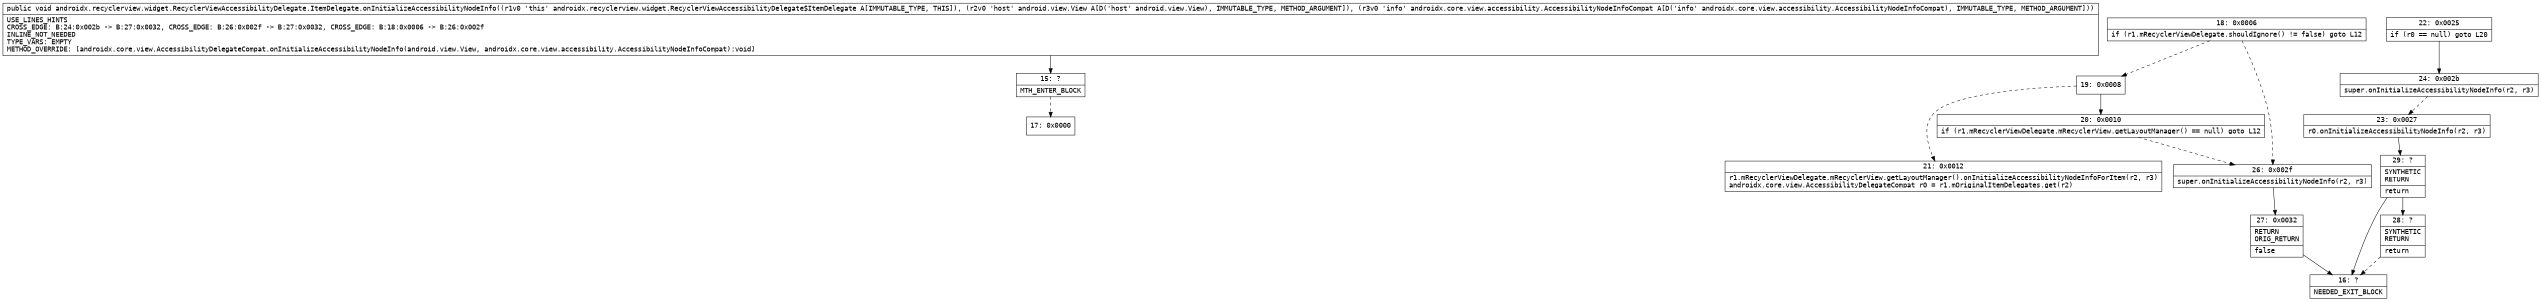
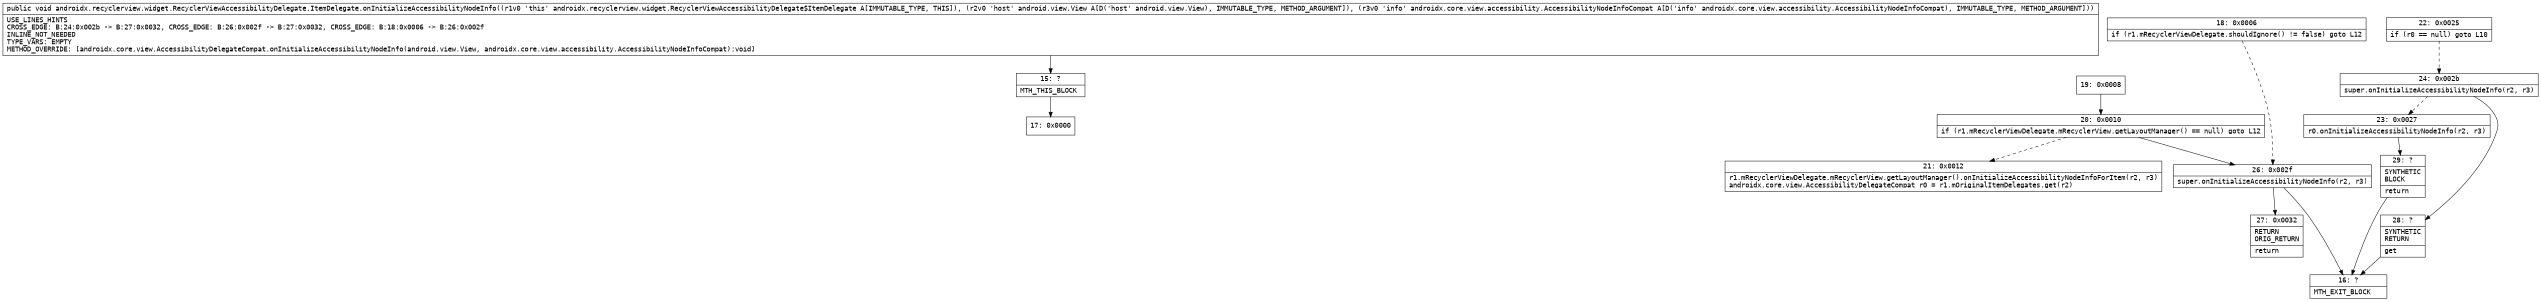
node "22: 0x0025": text "if (r0 == null) goto L20" -> "if (r0 == null) goto L10"
edge "22: 0x0025" -> "24: 0x002b": style solid -> dashed
edge "18: 0x0006" -> "19: 0x0008": removed
node "15: ?": text "MTH_ENTER_BLOCK" -> "MTH_THIS_BLOCK"
edge "19: 0x0008" -> "21: 0x0012": now "20: 0x0010" -> "21: 0x0012"
edge "15: ?" -> "17: 0x0000": style dashed -> solid
edge "20: 0x0010" -> "26: 0x002f": style dashed -> solid
node "29: ?": text "RETURN" -> "BLOCK"
edge "29: ?" -> "28: ?": now "24: 0x002b" -> "28: ?"
node "27: 0x0032": text "false" -> "return"
node "28: ?": text "return" -> "get"
edge "27: 0x0032" -> "16: ?": now "26: 0x002f" -> "16: ?"
edge "28: ?" -> "16: ?": style dashed -> solid
node "16: ?": text "NEEDED_EXIT_BLOCK" -> "MTH_EXIT_BLOCK"
